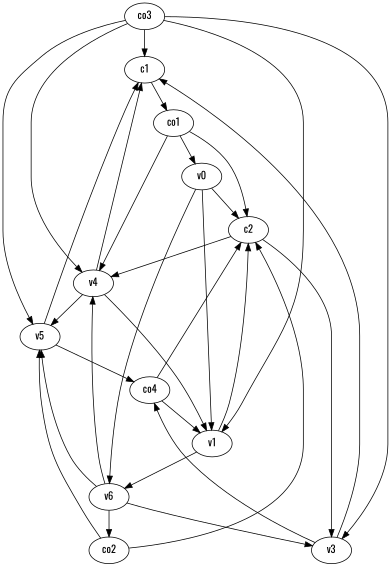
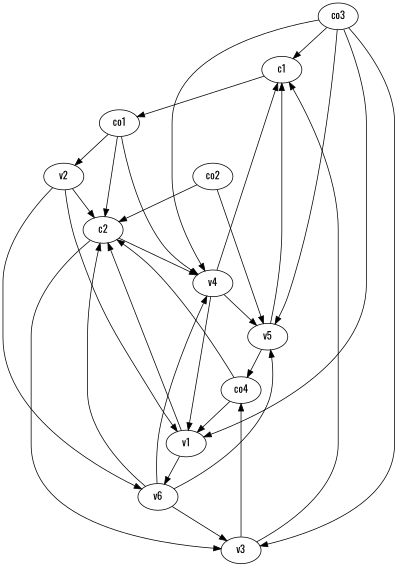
node "v0": label "v0" -> "v2"
edge "v6" -> "co2": now "v6" -> "c2"
